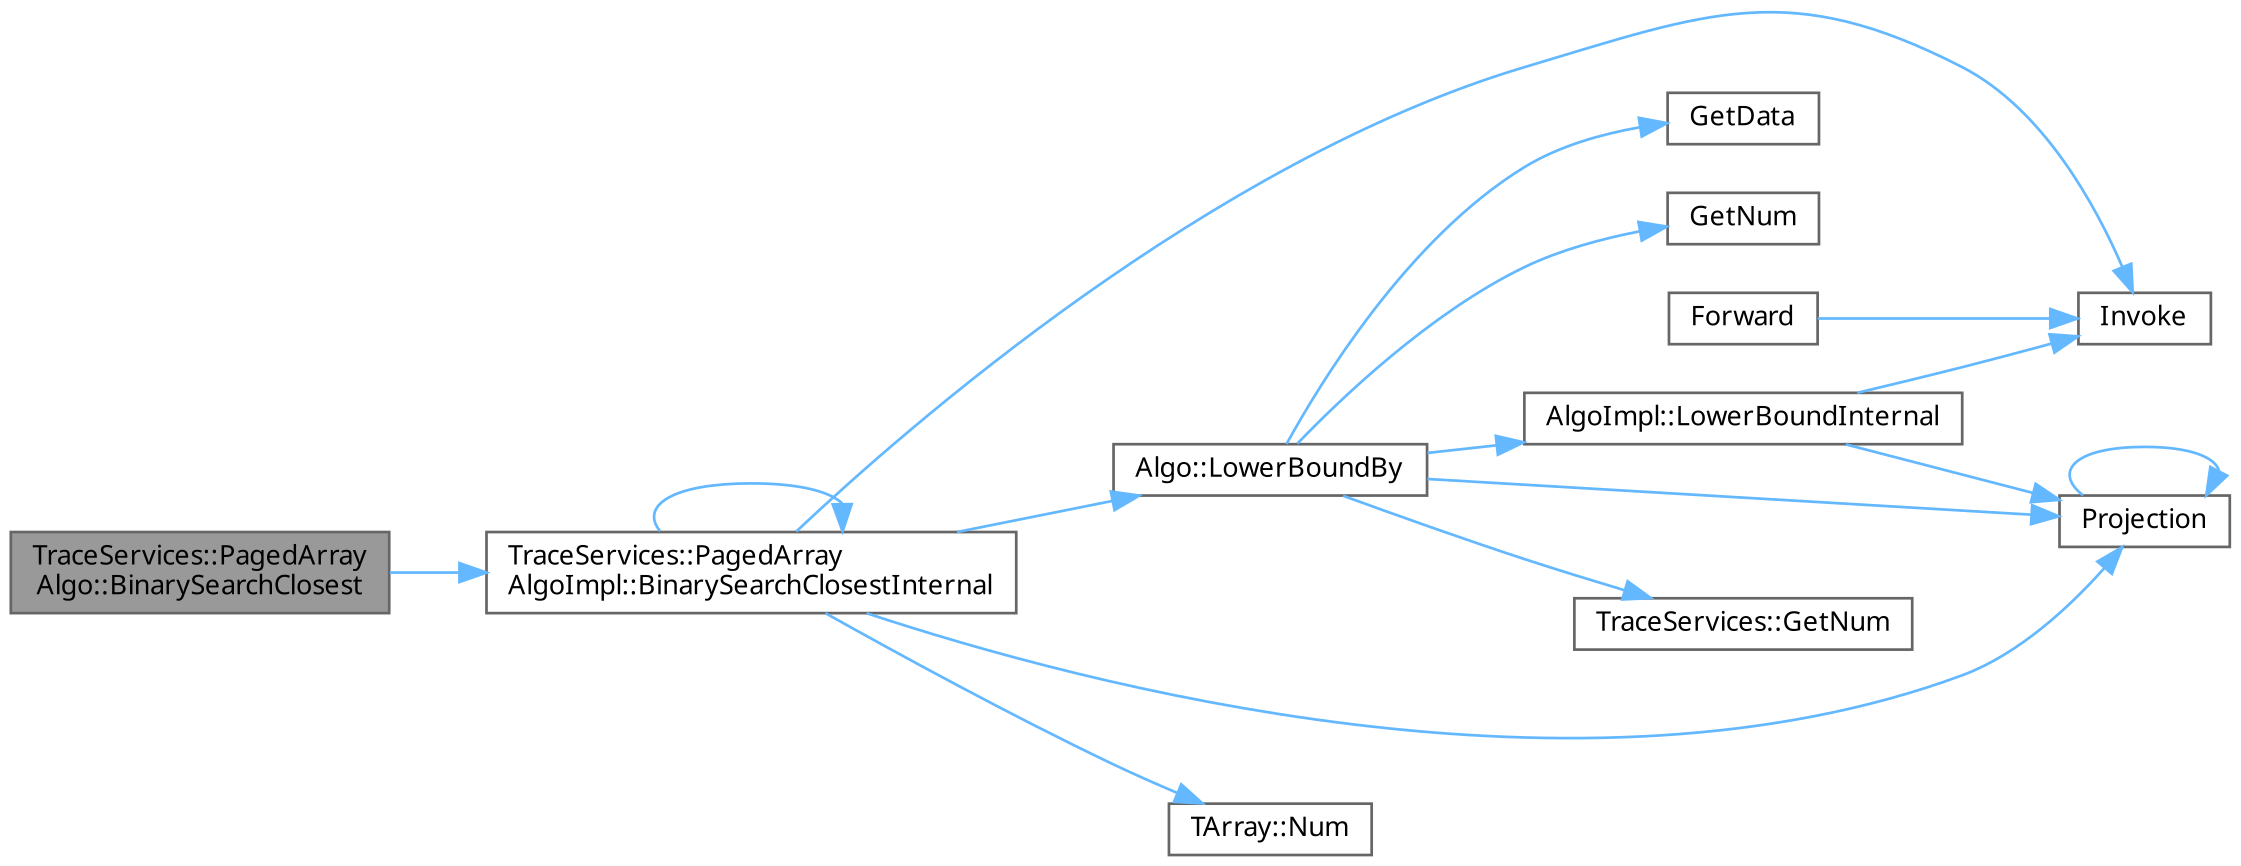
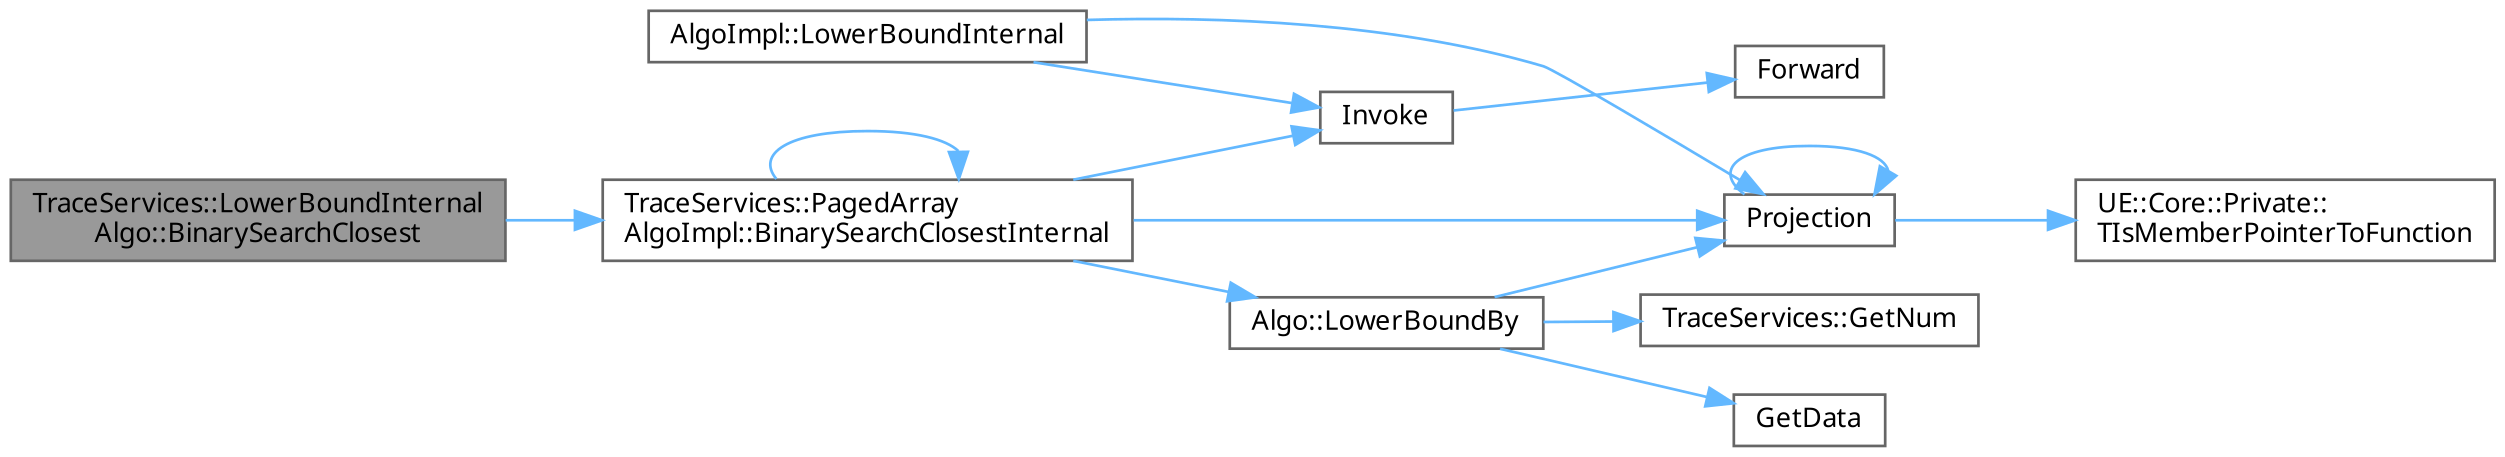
node "GetNum": removed
node "UE::Core::Private:: TIsMemberPointerToFunction": added
edge "Forward" -> "Invoke": reversed
edge "Algo::LowerBoundBy" -> "AlgoImpl::LowerBoundInternal": removed
node "TraceServices::PagedArray Algo::BinarySearchClosest": label "TraceServices::PagedArray Algo::BinarySearchClosest" -> "TraceServices::LowerBoundInternal Algo::BinarySearchClosest"
node "TArray::Num": removed
